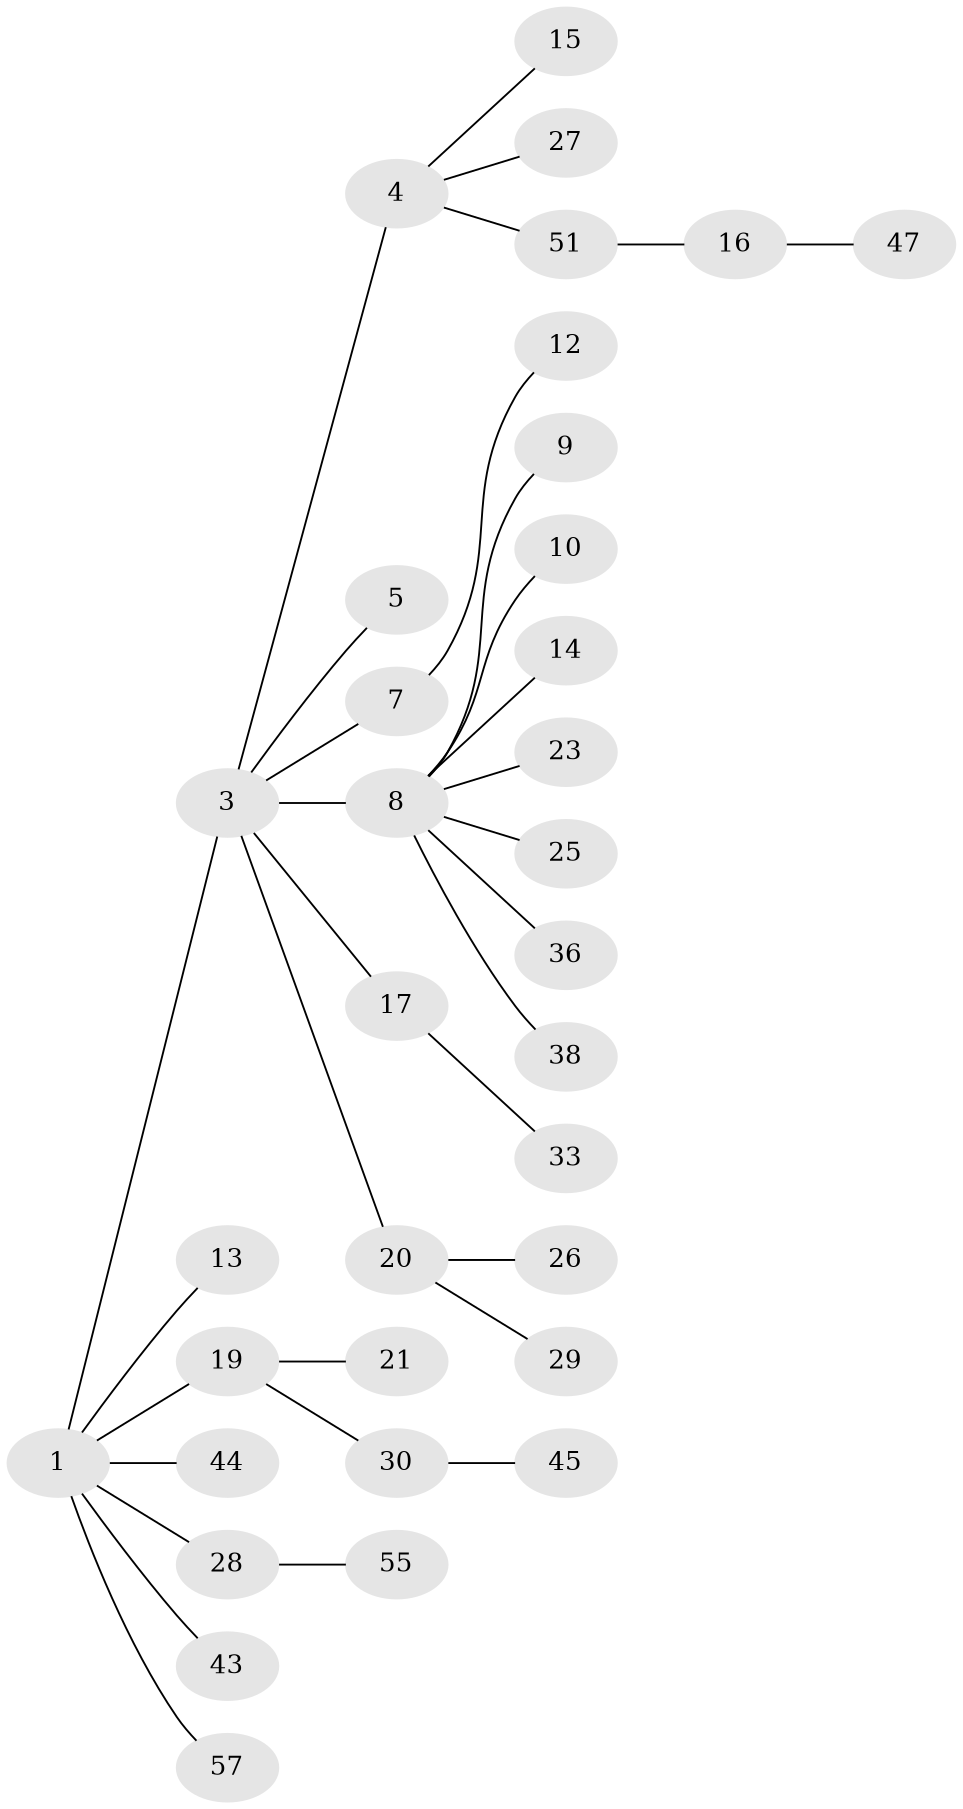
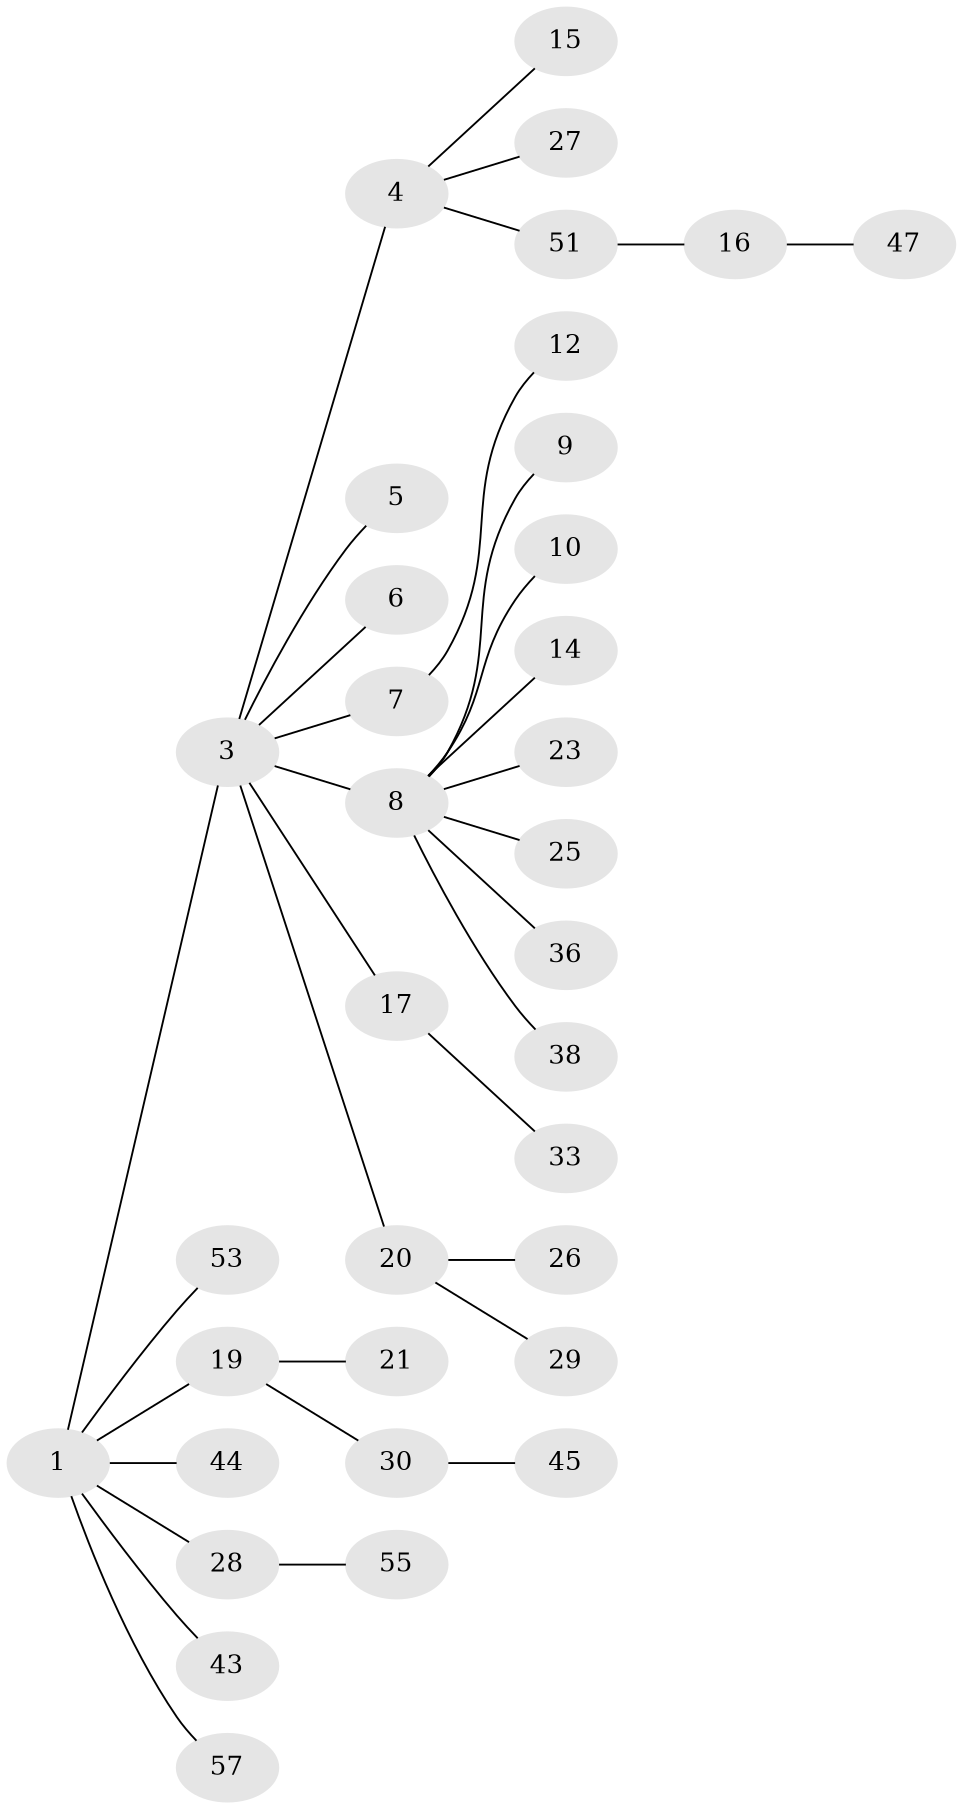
node "6": added
node "13": label "13" -> "53"
